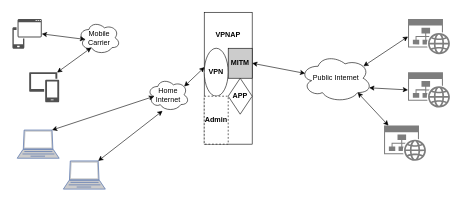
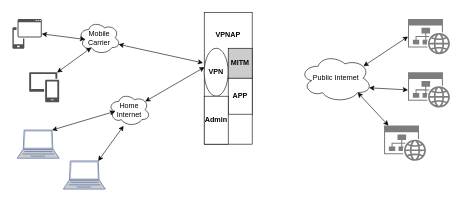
edge "Mobile Carrier" -- "VPN": added
edge "MITM" -- "Public Internet": removed
node "Home Internet": moved (168, 95) -> (129, 110)
node "APP": shape diamond -> rectangle
node "Admin": style dashed -> solid
